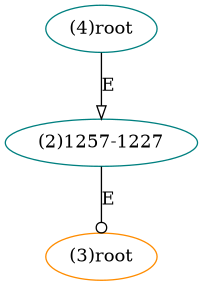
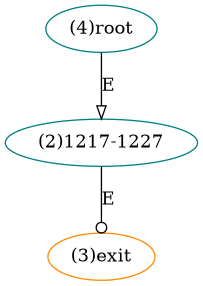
node "(2)1257-1227": label "(2)1257-1227" -> "(2)1217-1227"
node "(3)root": label "(3)root" -> "(3)exit"
